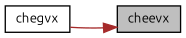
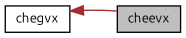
edge "chegvx" -> "cheevx": reversed
